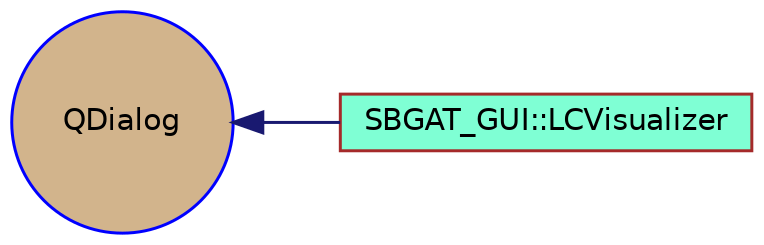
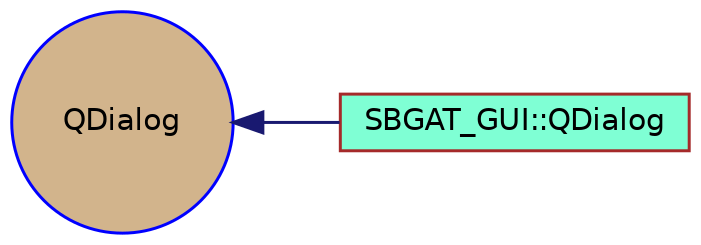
node "SBGAT_GUI::LCVisualizer": label "SBGAT_GUI::LCVisualizer" -> "SBGAT_GUI::QDialog"
